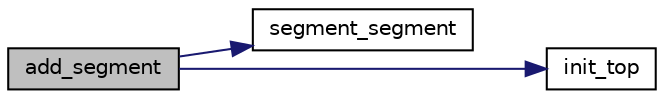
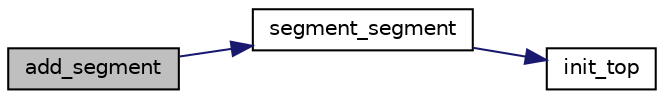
edge "add_segment" -> "init_top": now "segment_segment" -> "init_top"
